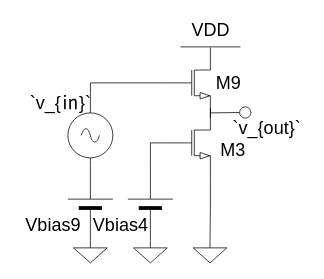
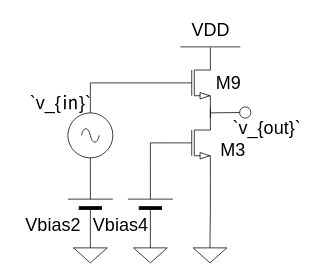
node "Vbias9": label "Vbias9" -> "Vbias2"
